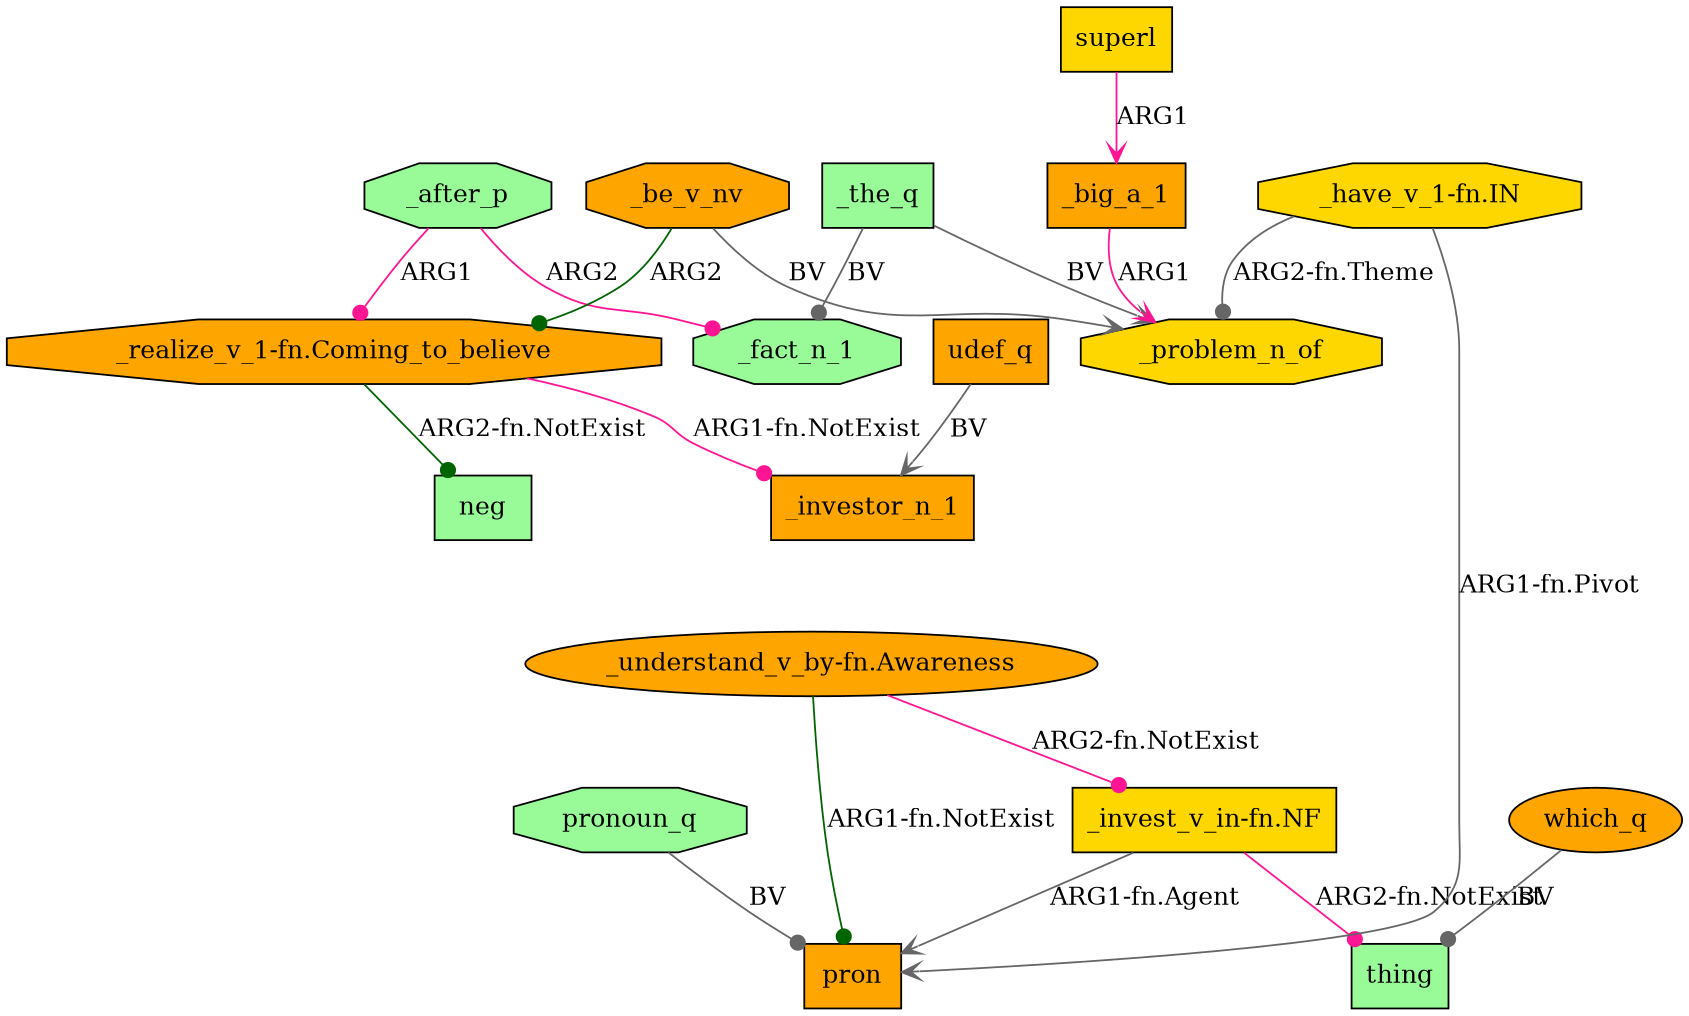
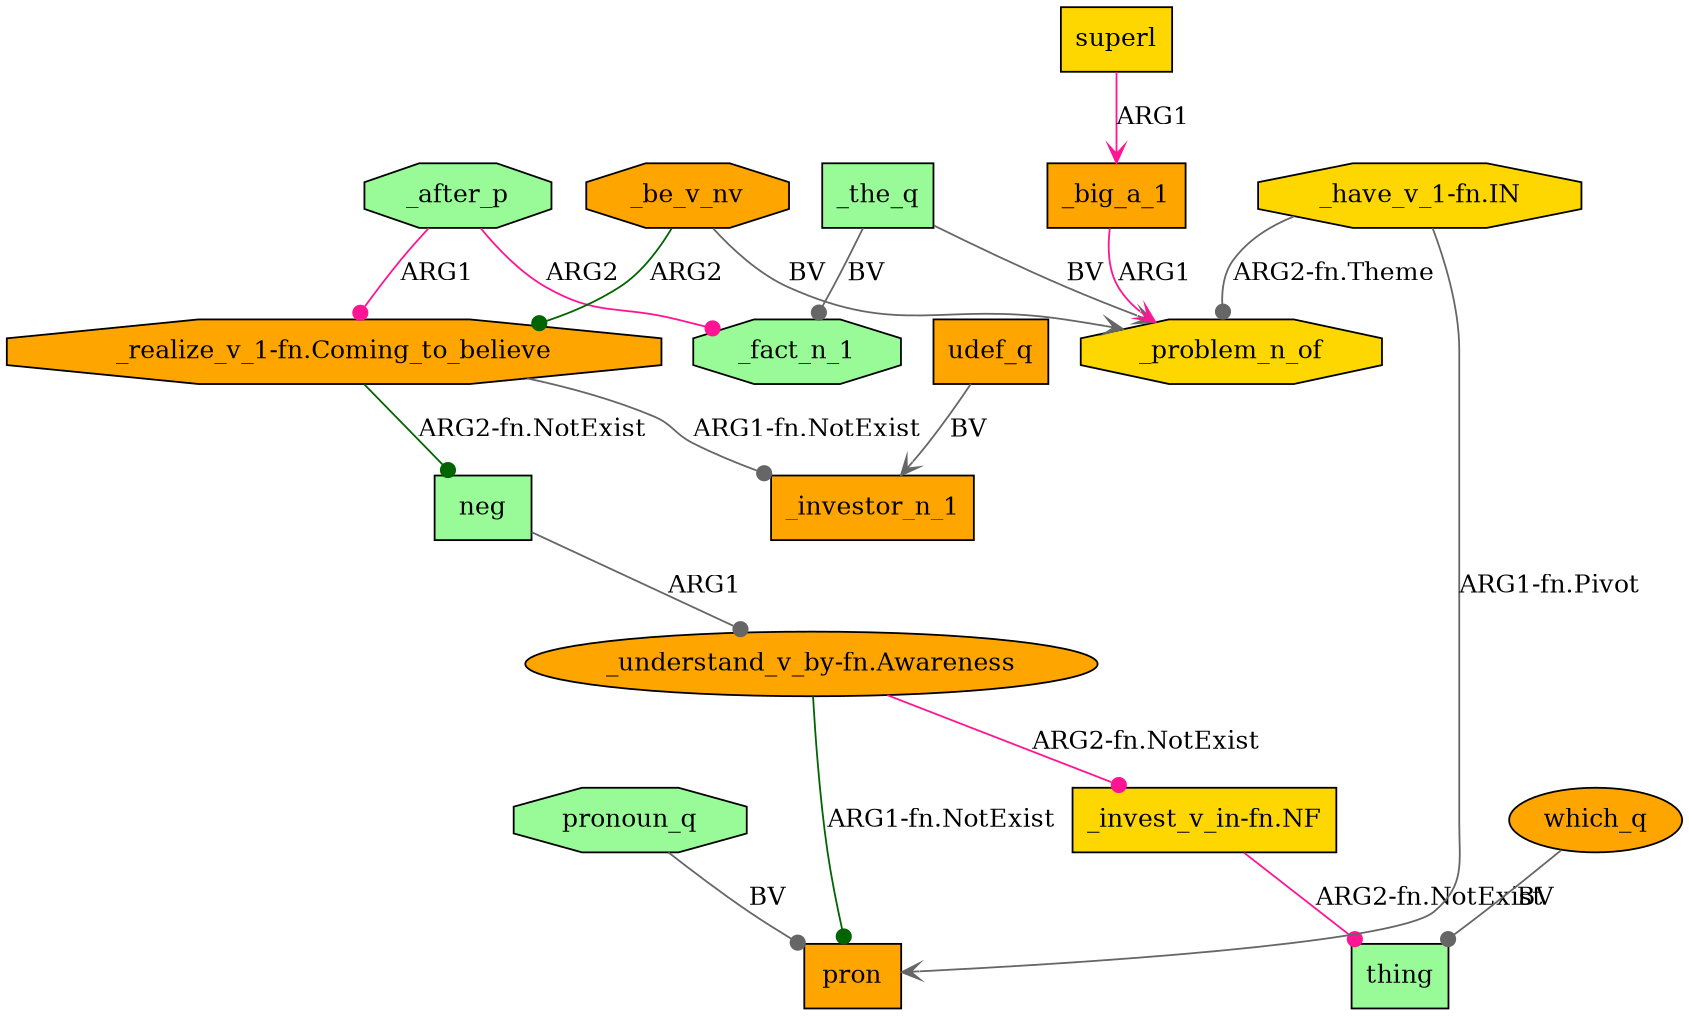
edge "_realize_v_1-fn.Coming_to_believe" -> "_investor_n_1": color deeppink -> gray40
edge "neg" -> "_understand_v_by-fn.Awareness": added, label "ARG1"
edge "_invest_v_in-fn.NF" -> "pron": removed, label "ARG1-fn.Agent"
